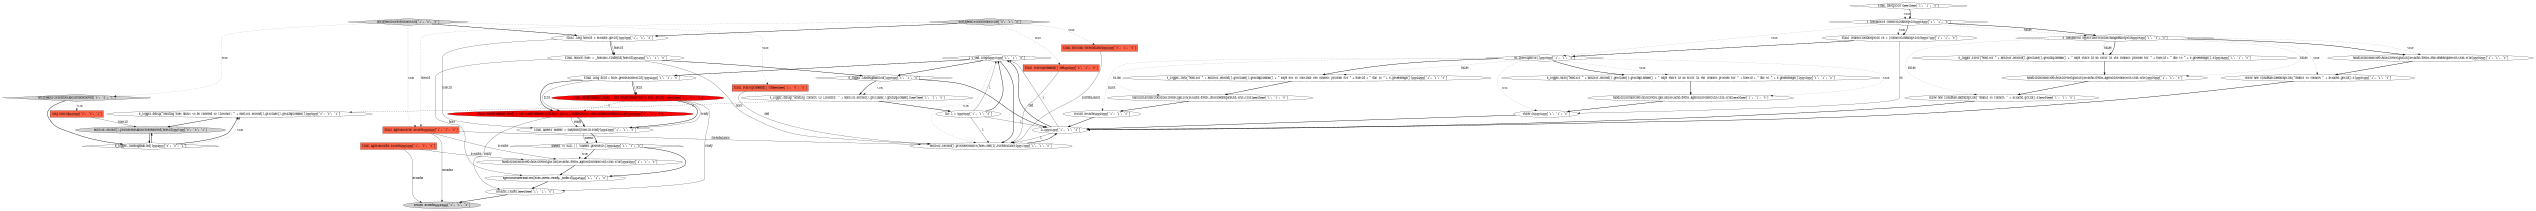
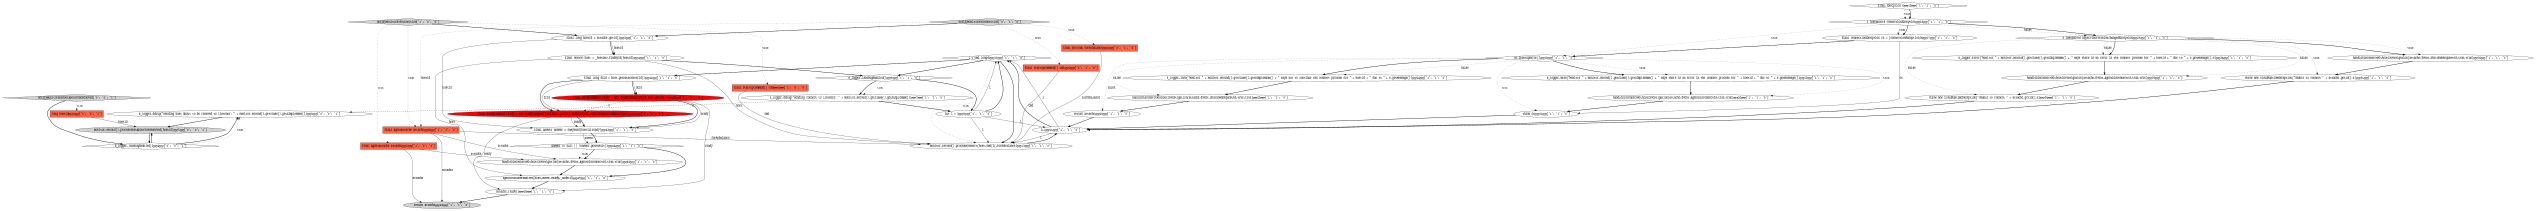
edge "notifyMonitorsOfConnection['1', '0', '0']" -> "notifyMonitorsOfHostAboutToBeRemoved['0', '0', '1']": now "notifyMonitorsOfConnection['1', '0', '0']" -> "final AgentAttache attache@@@2@@@['1', '0', '0']"
edge "s_logger.isDebugEnabled()@@@6@@@['1', '1', '0']" -> "i++@@@11@@@['1', '1', '0']": now "s_logger.isDebugEnabled()@@@6@@@['1', '1', '0']" -> "int i = 0@@@9@@@['1', '1', '0']"
